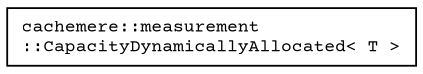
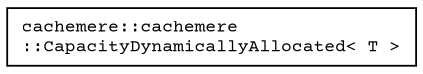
node "cachemere::measurement ::CapacityDynamicallyAllocated< T >": label "cachemere::measurement ::CapacityDynamicallyAllocated< T >" -> "cachemere::cachemere ::CapacityDynamicallyAllocated< T >"
